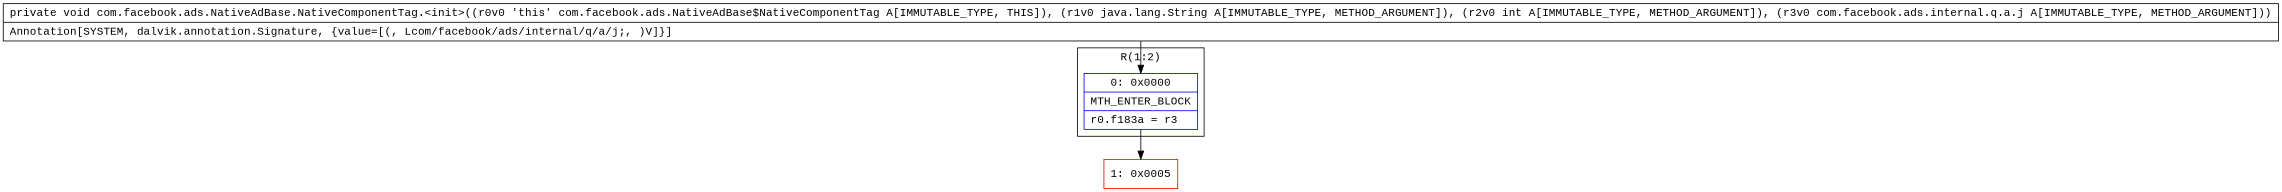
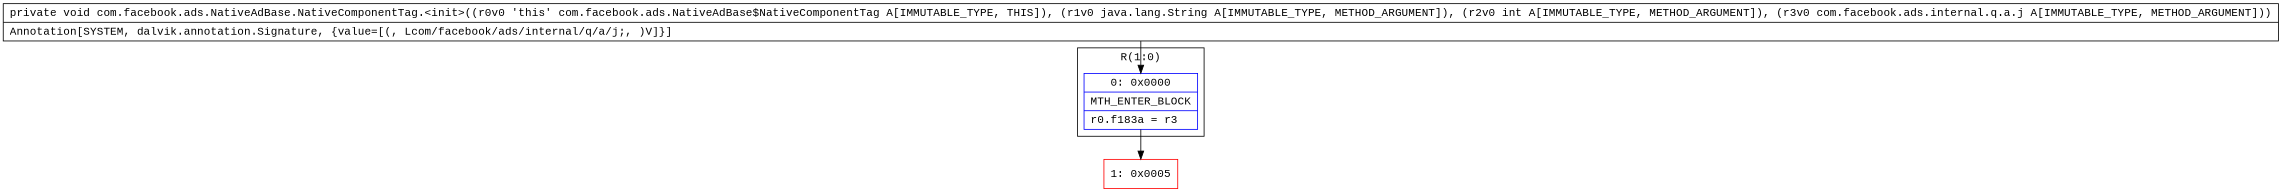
cluster "R(1:2)": label "R(1:2)" -> "R(1:0)"
